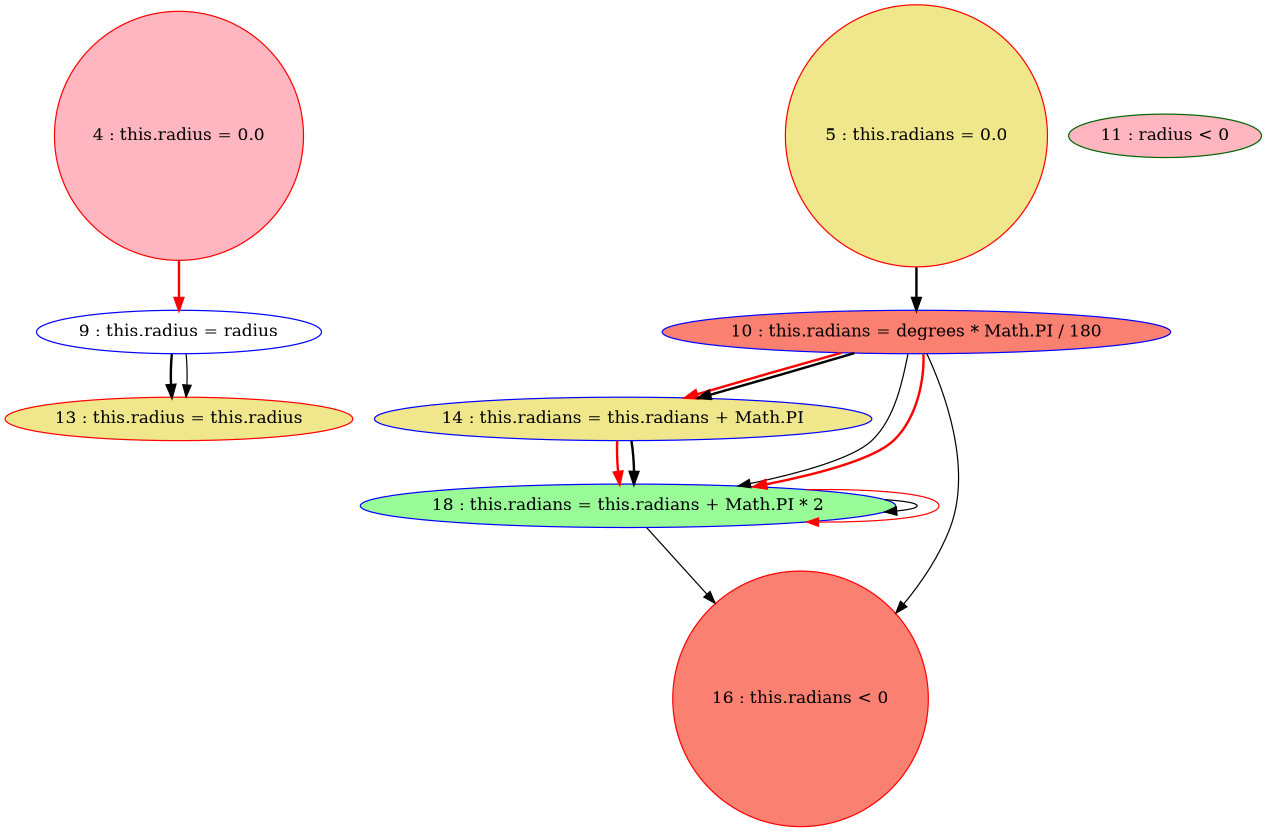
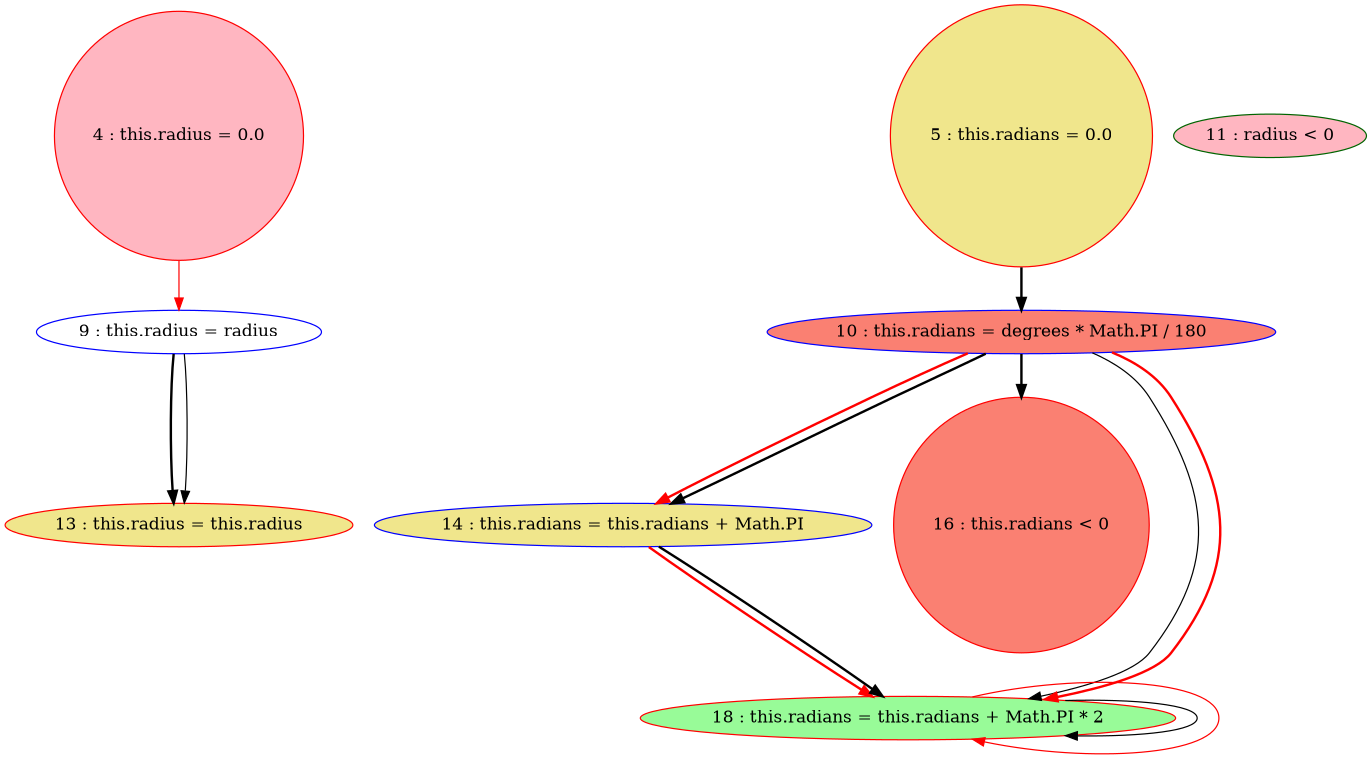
edge "4 : this.radius = 0.0" -> "9 : this.radius = radius": style bold -> solid
edge "10 : this.radians = degrees * Math.PI / 180" -> "16 : this.radians < 0": style solid -> bold
node "18 : this.radians = this.radians + Math.PI * 2": color blue -> red
edge "18 : this.radians = this.radians + Math.PI * 2" -> "16 : this.radians < 0": removed
